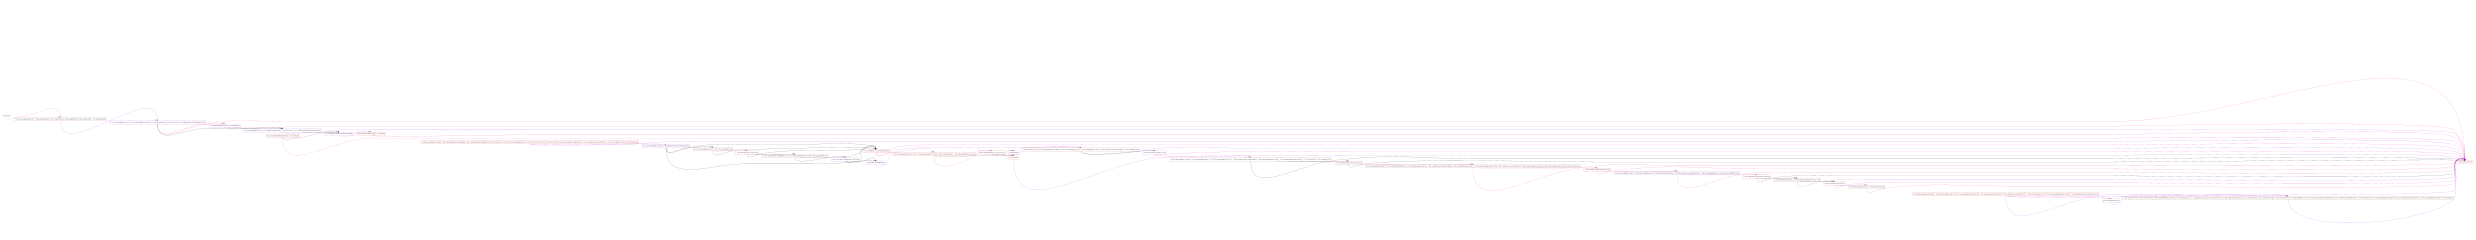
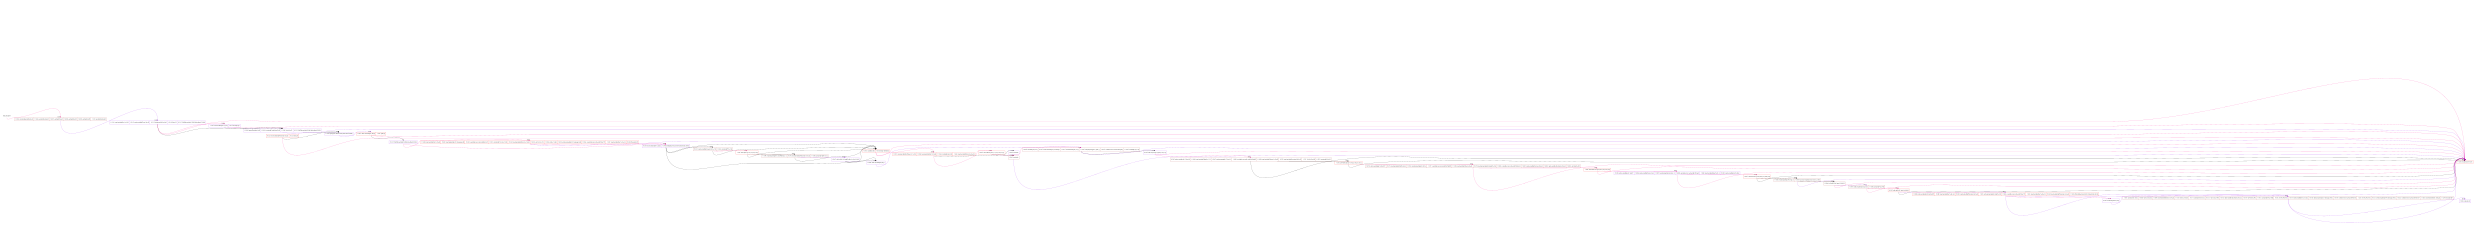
node "11227: if[v7](true-block:3589,false-block:3590)": added
node "11297: call-null [v32,'join',v40,v30]": added
node "11325: return[v1]": added
